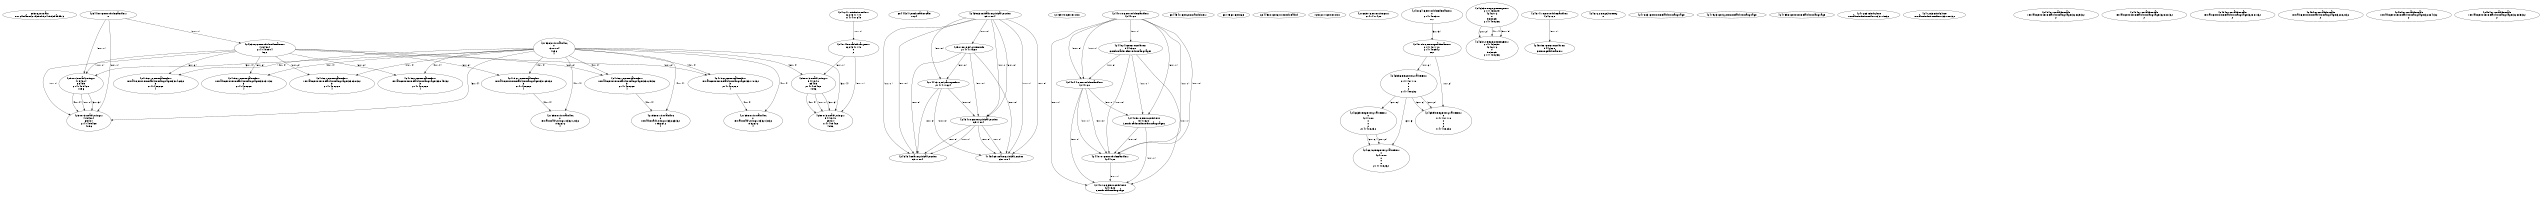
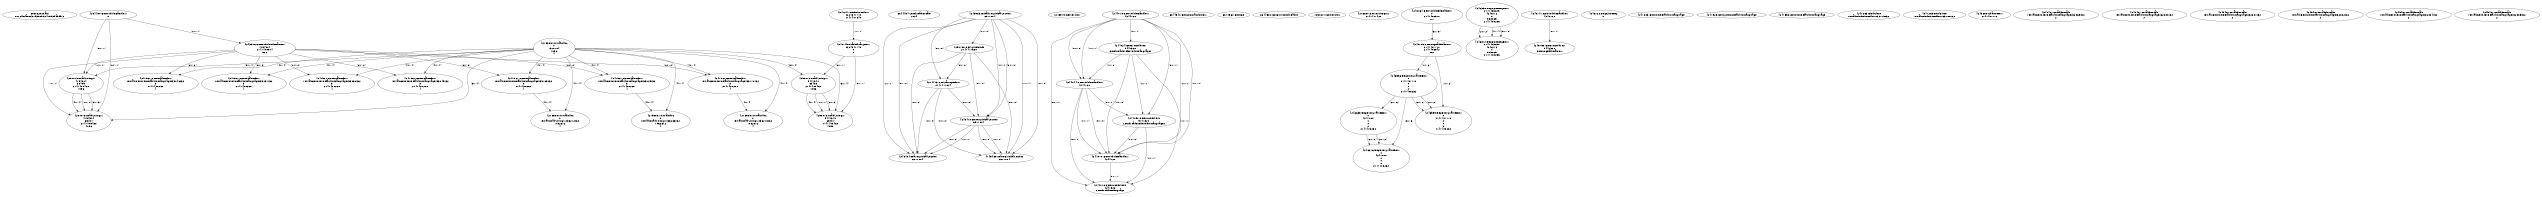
node "4245683.CharNextW 2147407716": added
